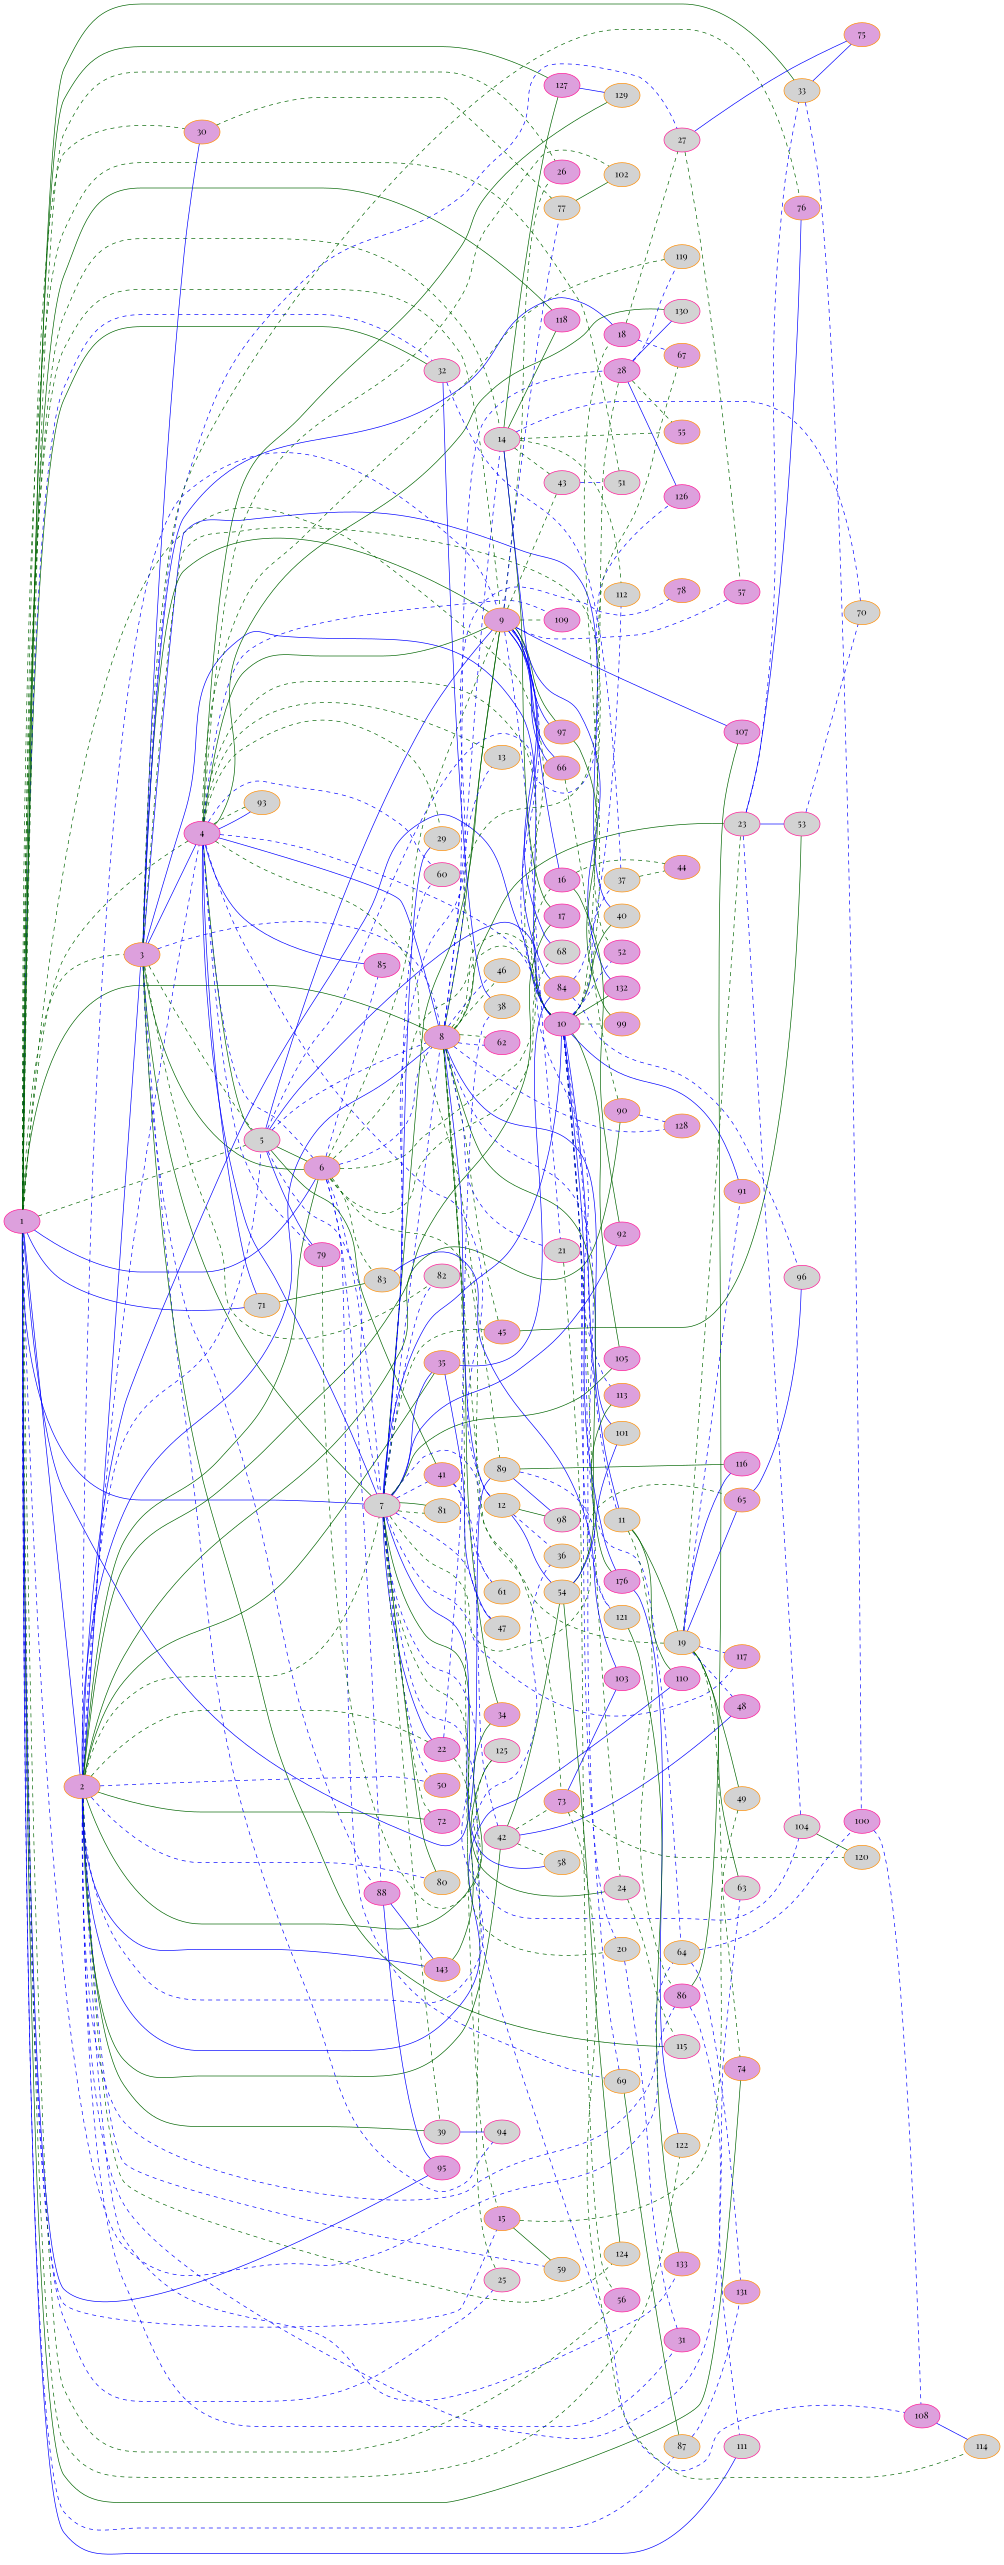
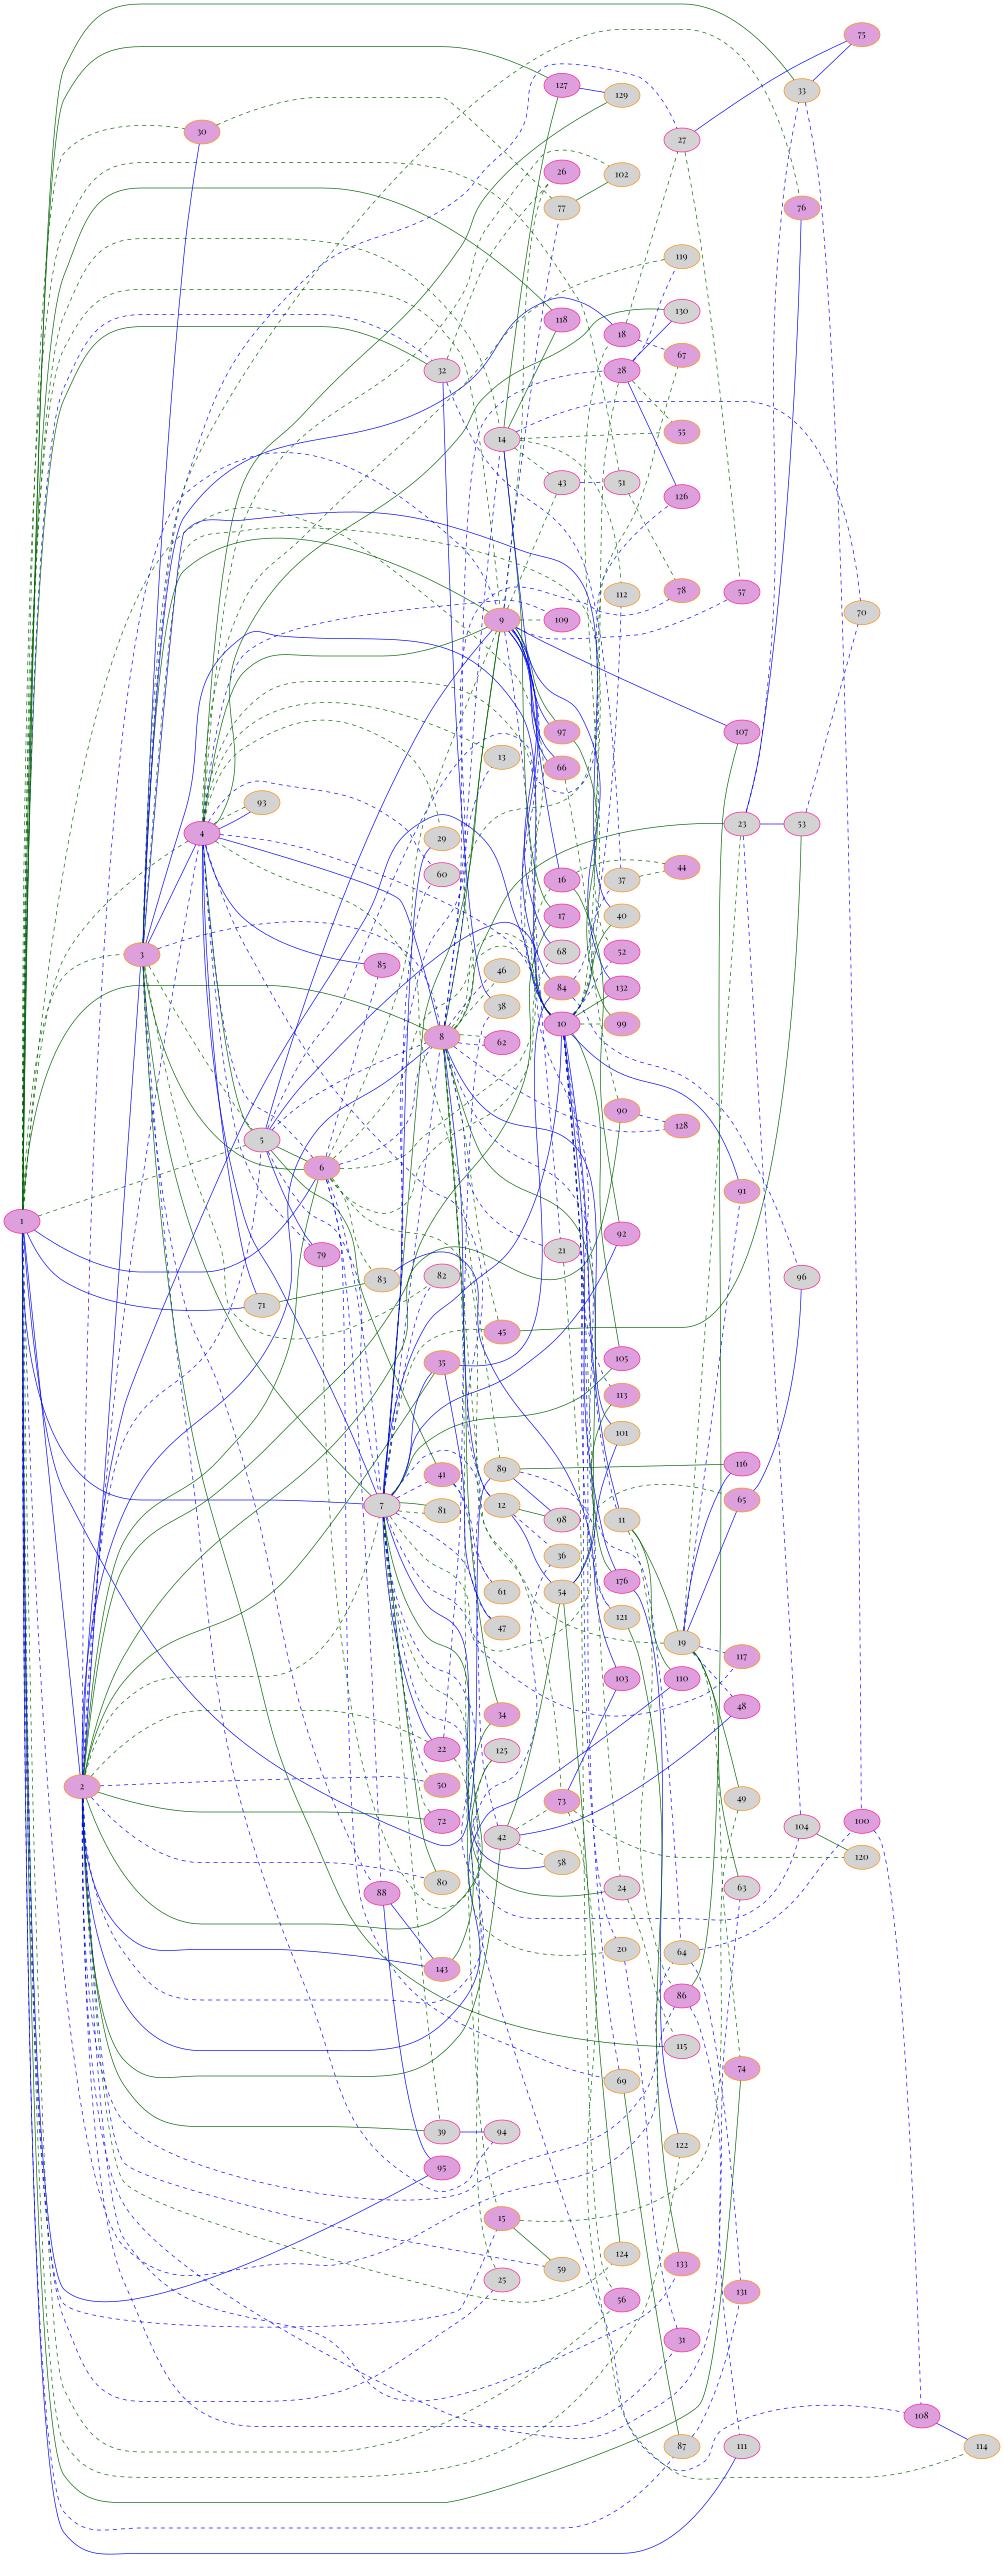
edge "26" -- "1": now "26" -- "32"
edge "51" -- "78": added
